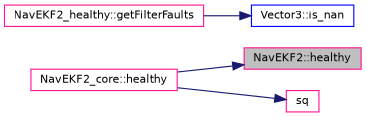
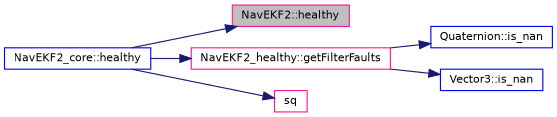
node "Quaternion::is_nan": added
edge "NavEKF2_core::healthy" -> "NavEKF2_healthy::getFilterFaults": added
node "NavEKF2_core::healthy": color deeppink -> blue
